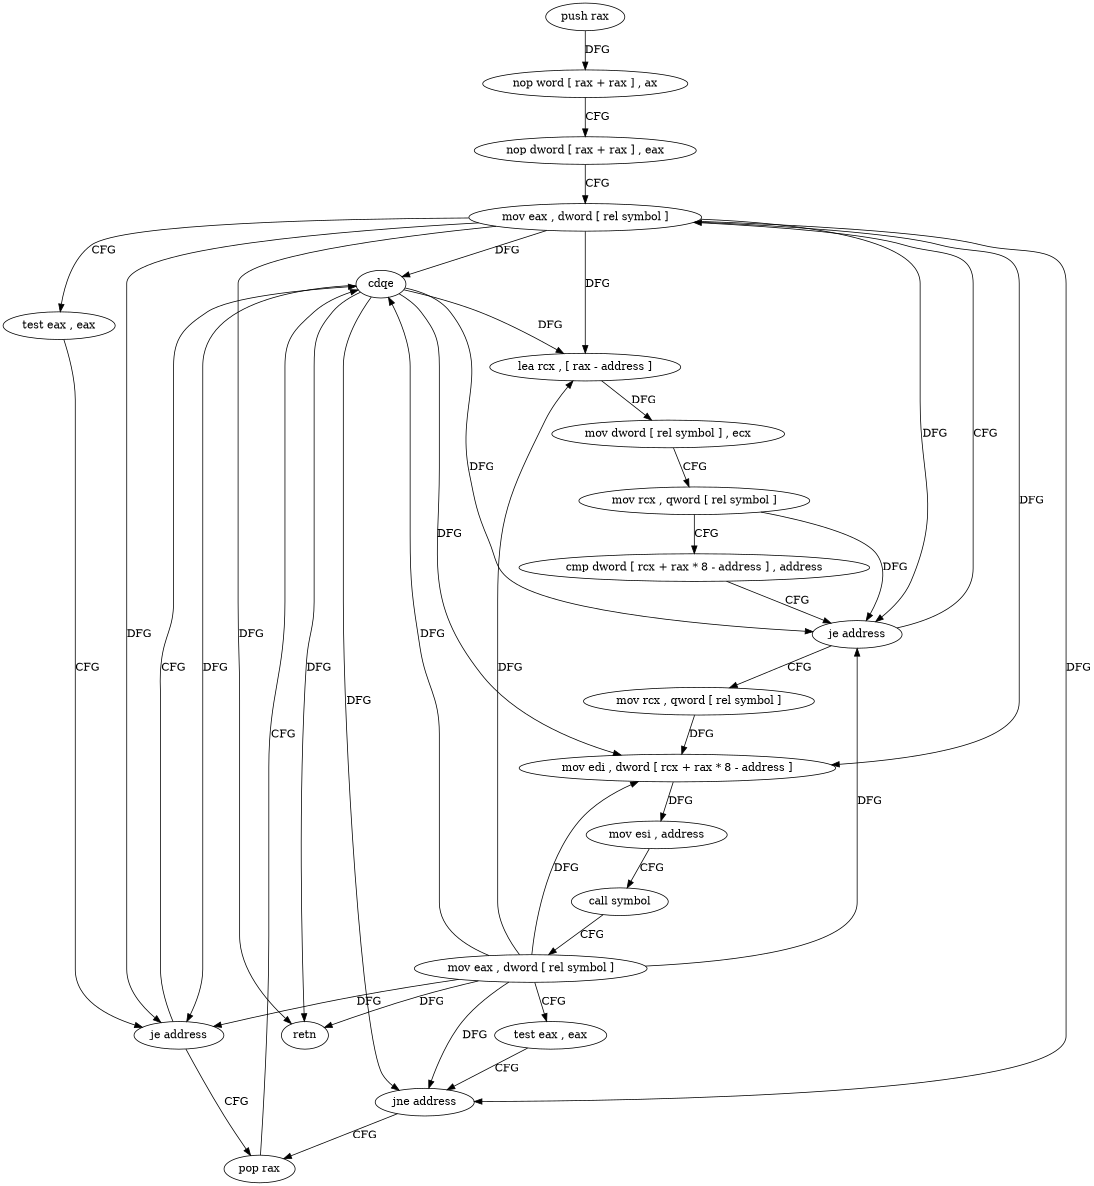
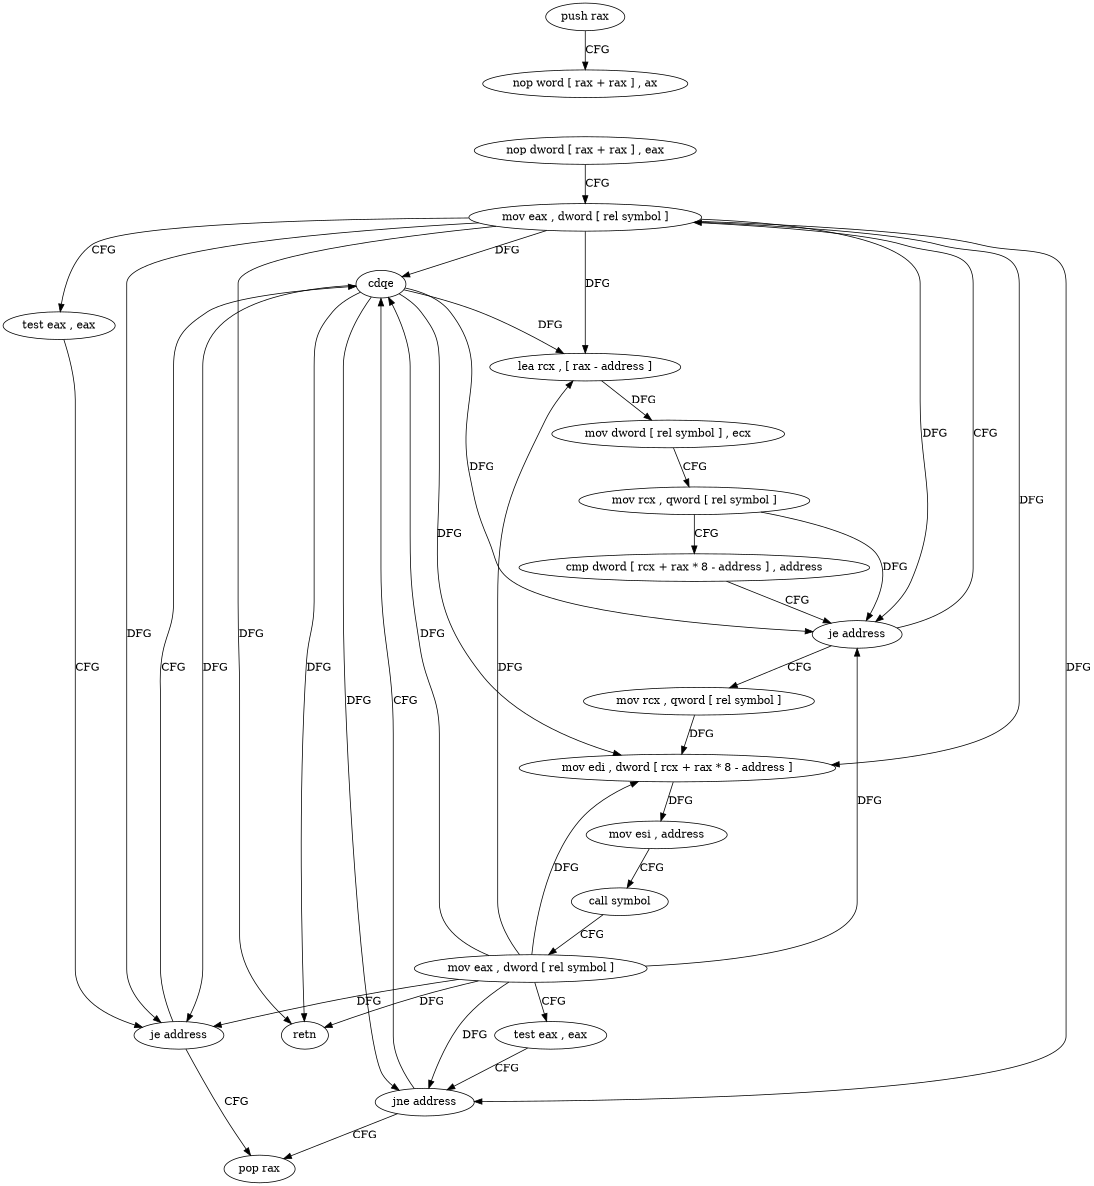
edge "push rax" -> "nop word [ rax + rax ] , ax": label "DFG" -> "CFG"
edge "nop word [ rax + rax ] , ax" -> "nop dword [ rax + rax ] , eax": removed, label "CFG"
edge "pop rax" -> "cdqe": now "jne address" -> "cdqe"
